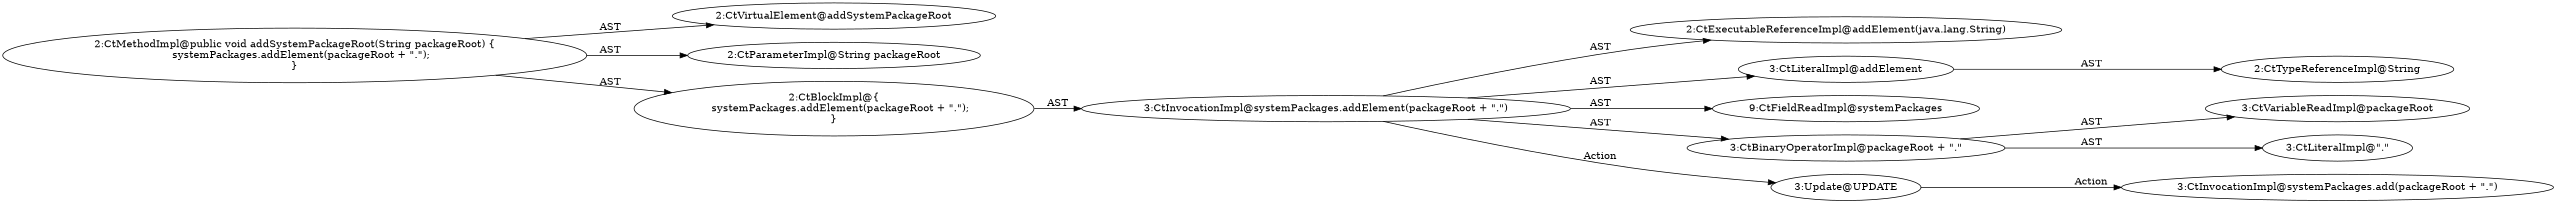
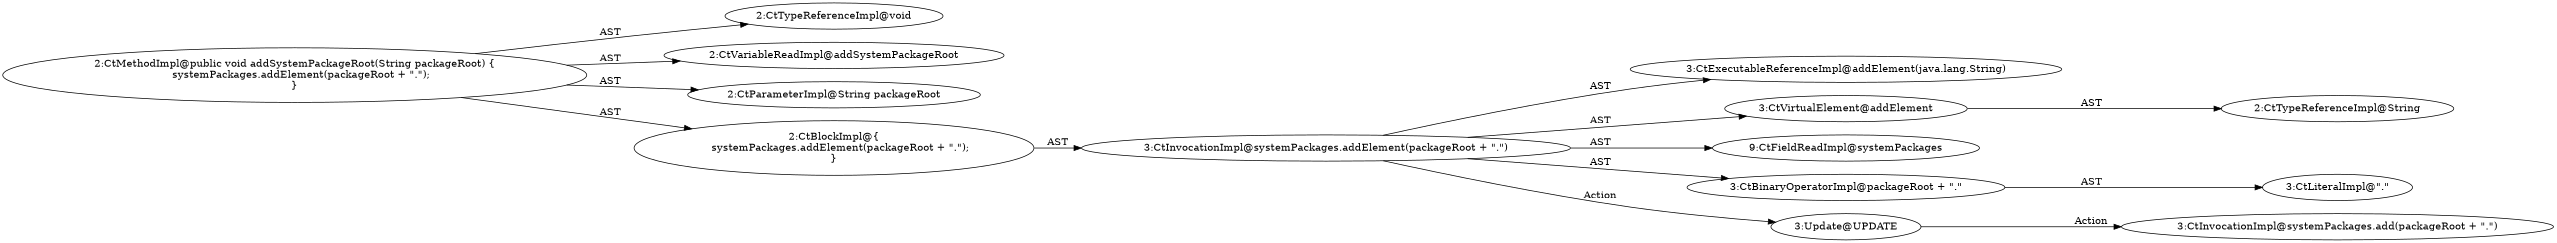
node "2:CtVirtualElement@addSystemPackageRoot": label "2:CtVirtualElement@addSystemPackageRoot" -> "2:CtVariableReadImpl@addSystemPackageRoot"
node "2:CtTypeReferenceImpl@void": added
node "2:CtExecutableReferenceImpl@addElement(java.lang.String)": label "2:CtExecutableReferenceImpl@addElement(java.lang.String)" -> "3:CtExecutableReferenceImpl@addElement(java.lang.String)"
node "3:CtLiteralImpl@addElement": label "3:CtLiteralImpl@addElement" -> "3:CtVirtualElement@addElement"
node "3:CtVariableReadImpl@packageRoot": removed
